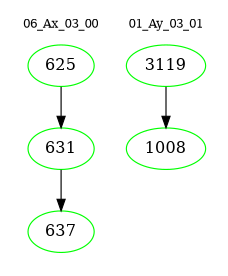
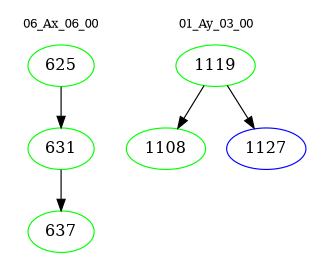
cluster "06_Ax_03_00": label "06_Ax_03_00" -> "06_Ax_06_00"
cluster "01_Ay_03_01": label "01_Ay_03_01" -> "01_Ay_03_00"
node "3119": label "3119" -> "1119"
node "1008": label "1008" -> "1108"
node "1127": added
